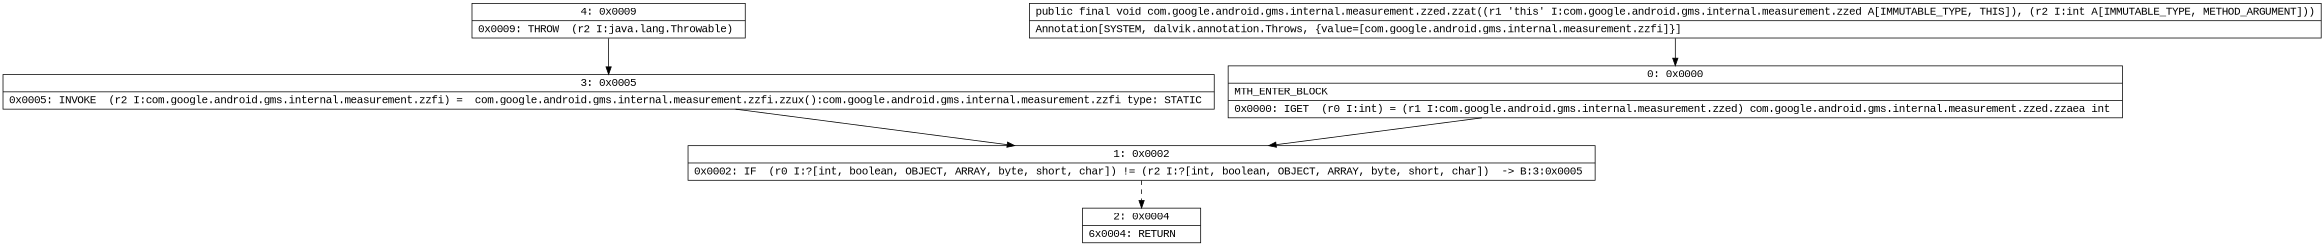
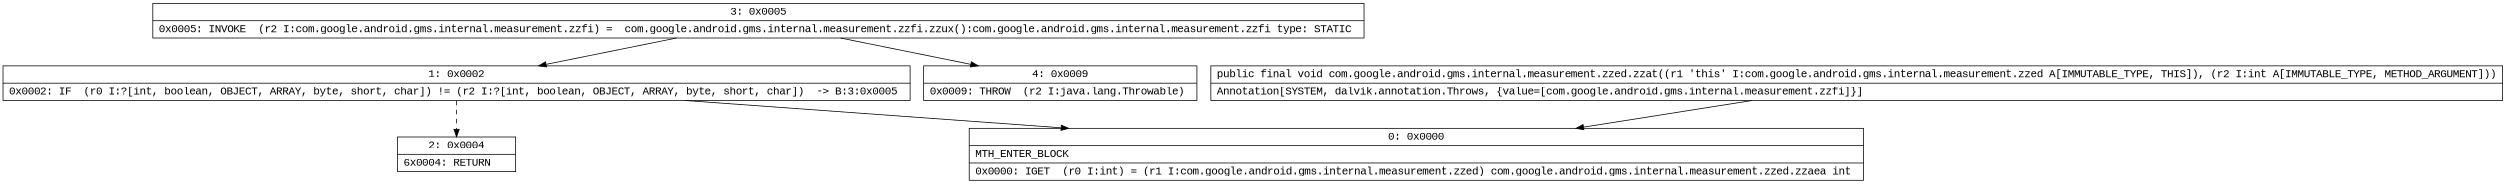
edge "4: 0x0009" -> "3: 0x0005": reversed
edge "0: 0x0000" -> "1: 0x0002": reversed
